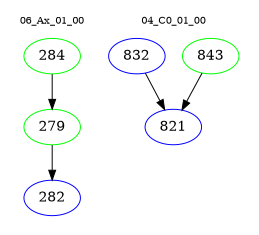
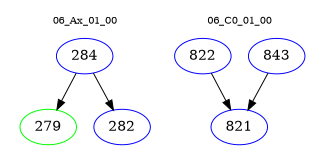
cluster "04_C0_01_00": label "04_C0_01_00" -> "06_C0_01_00"
node "284": color green -> blue
node "832": label "832" -> "822"
node "843": color green -> blue
edge "279" -> "282": now "284" -> "282"
